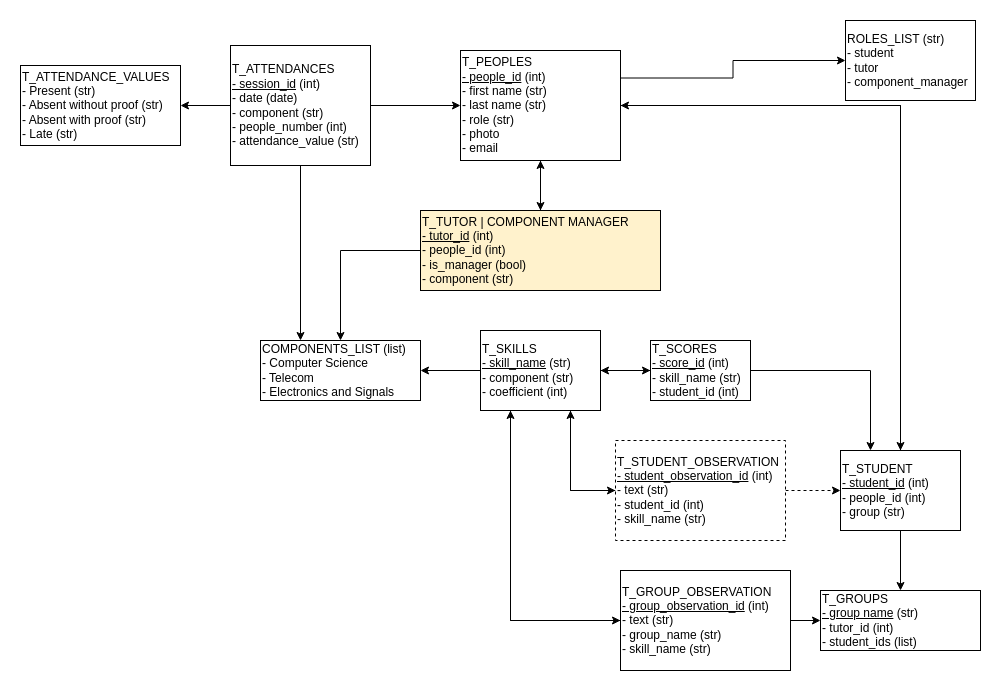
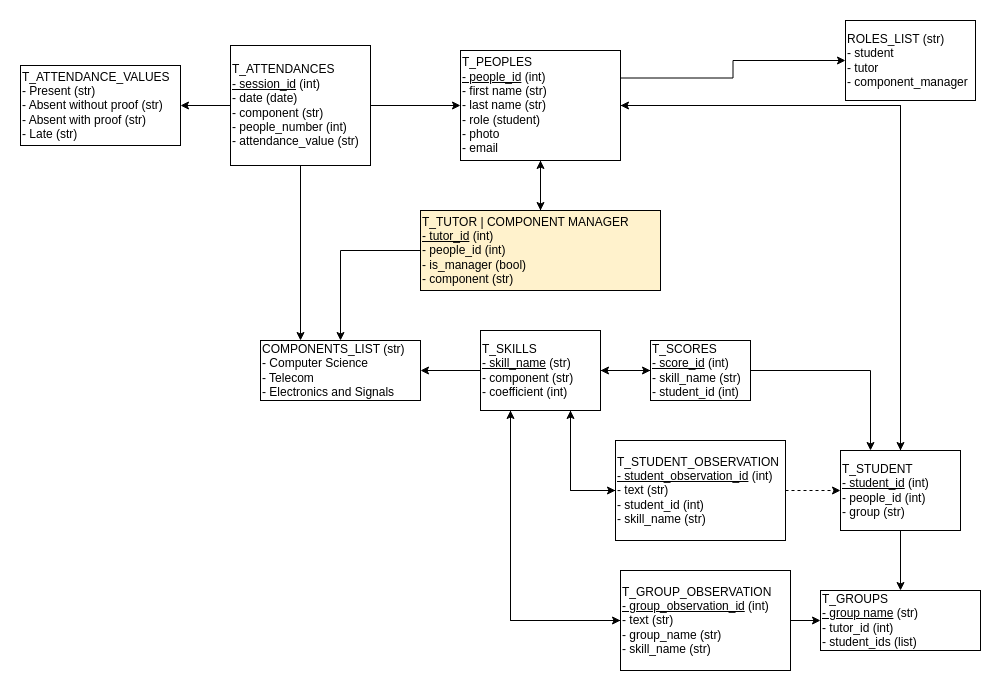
node "T_PEOPLES - people_id (int) - first name (str) - last name (str) - role (str) - photo - email": label "T_PEOPLES - people_id (int) - first name (str) - last name (str) - role (str) - photo - email" -> "T_PEOPLES - people_id (int) - first name (str) - last name (str) - role (student) - photo - email"
node "COMPONENTS_LIST (list) - Computer Science - Telecom - Electronics and Signals": label "COMPONENTS_LIST (list) - Computer Science - Telecom - Electronics and Signals" -> "COMPONENTS_LIST (str) - Computer Science - Telecom - Electronics and Signals"
node "T_STUDENT_OBSERVATION - student_observation_id (int) - text (str) - student_id (int) - skill_name (str)": style dashed -> solid
